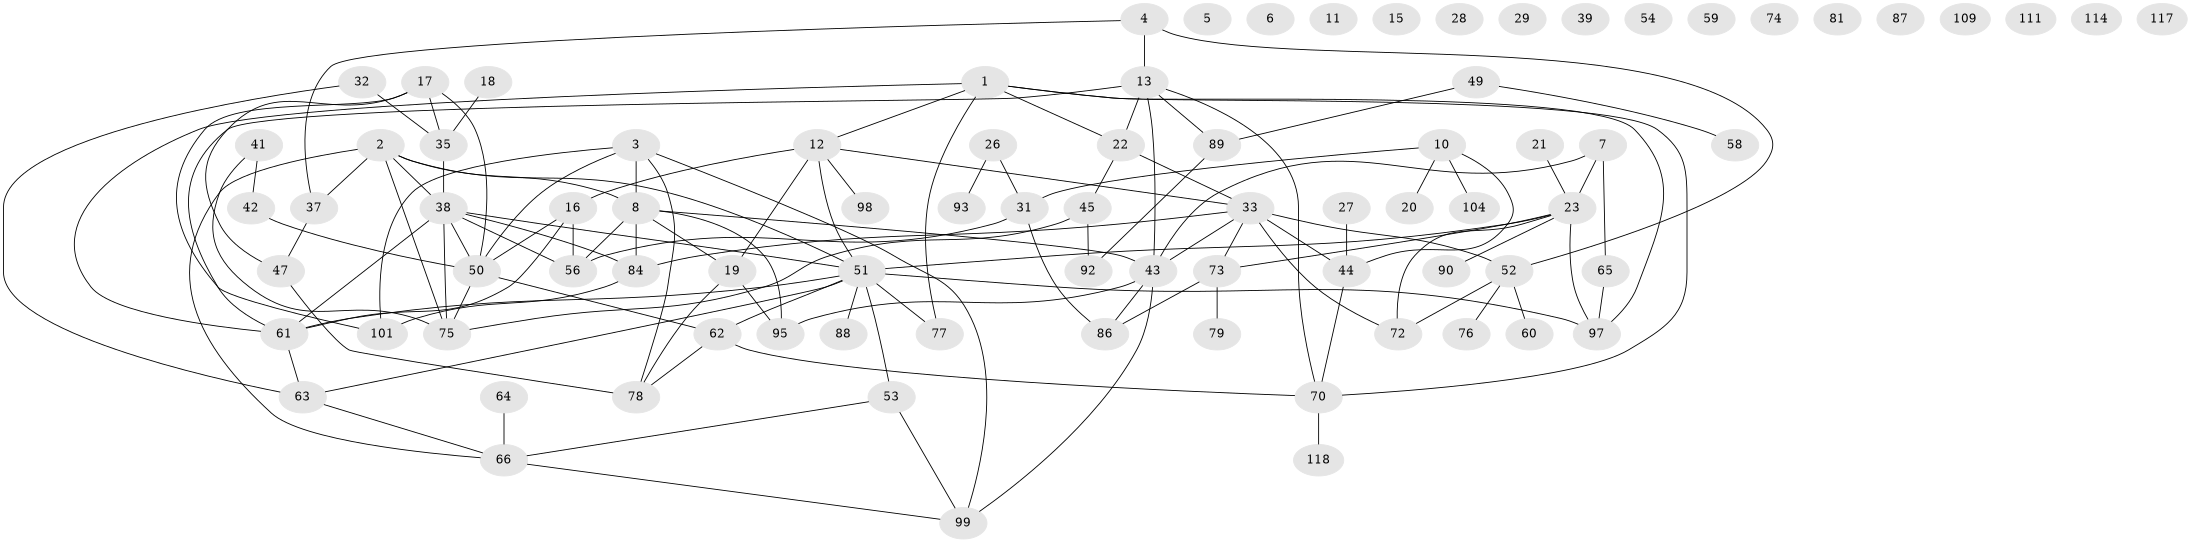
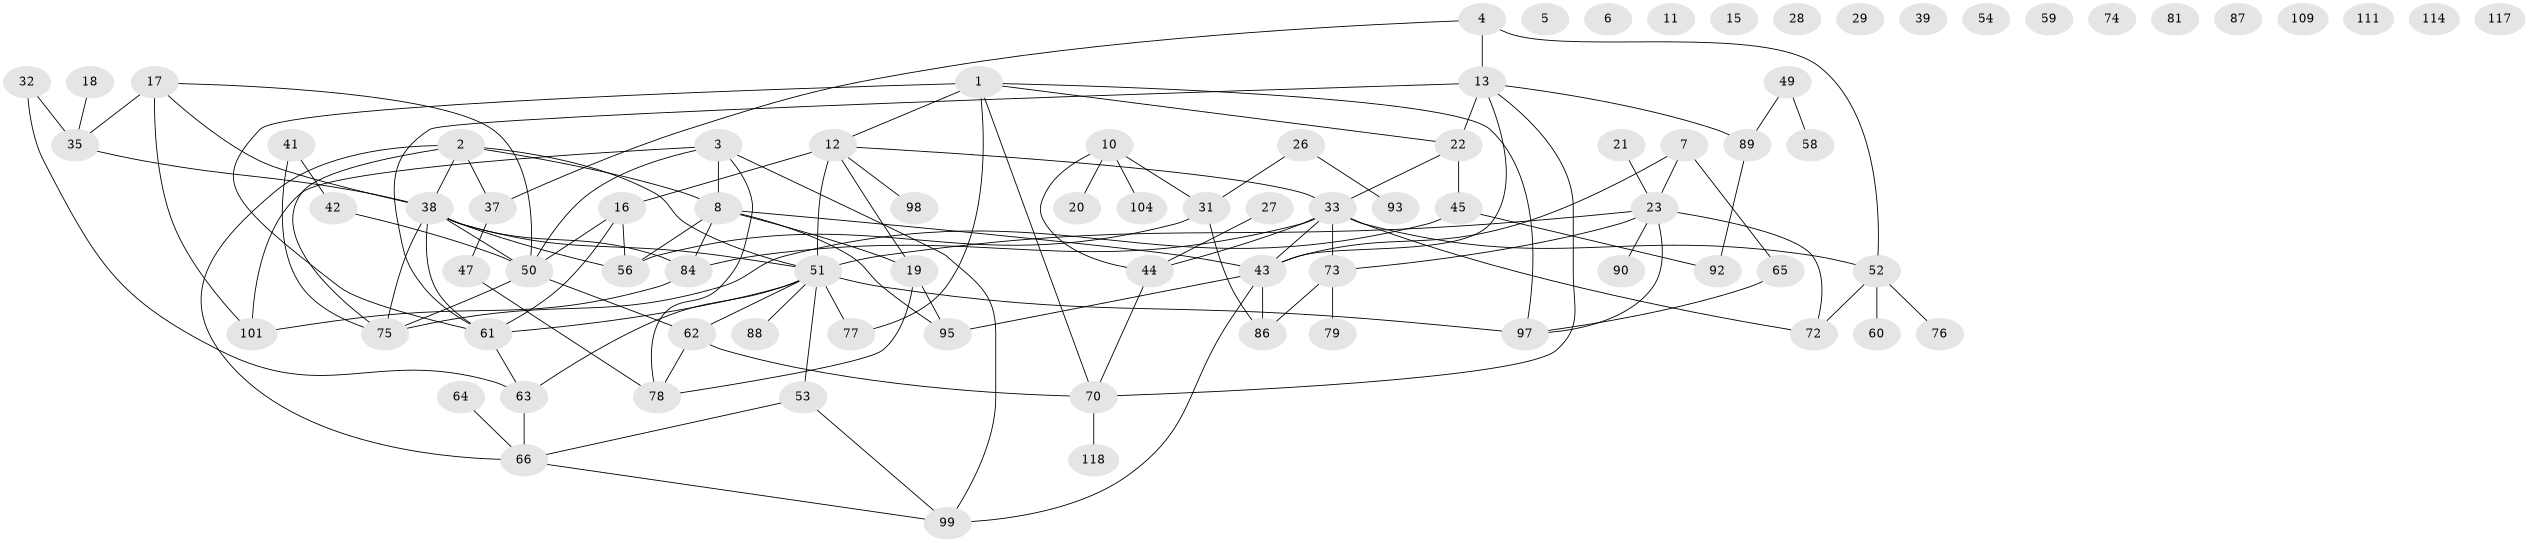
edge "17" -- "47": now "17" -- "38"
